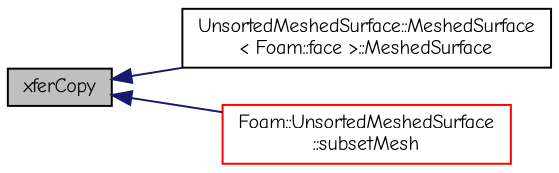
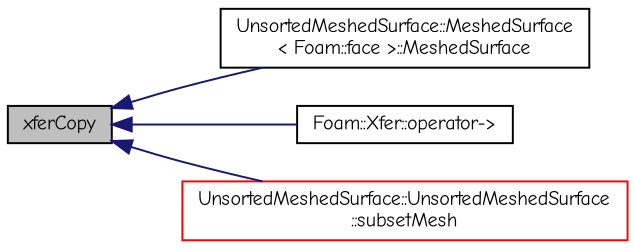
node "Foam::Xfer::operator->": added
node "Foam::UnsortedMeshedSurface ::subsetMesh": label "Foam::UnsortedMeshedSurface ::subsetMesh" -> "UnsortedMeshedSurface::UnsortedMeshedSurface ::subsetMesh"
